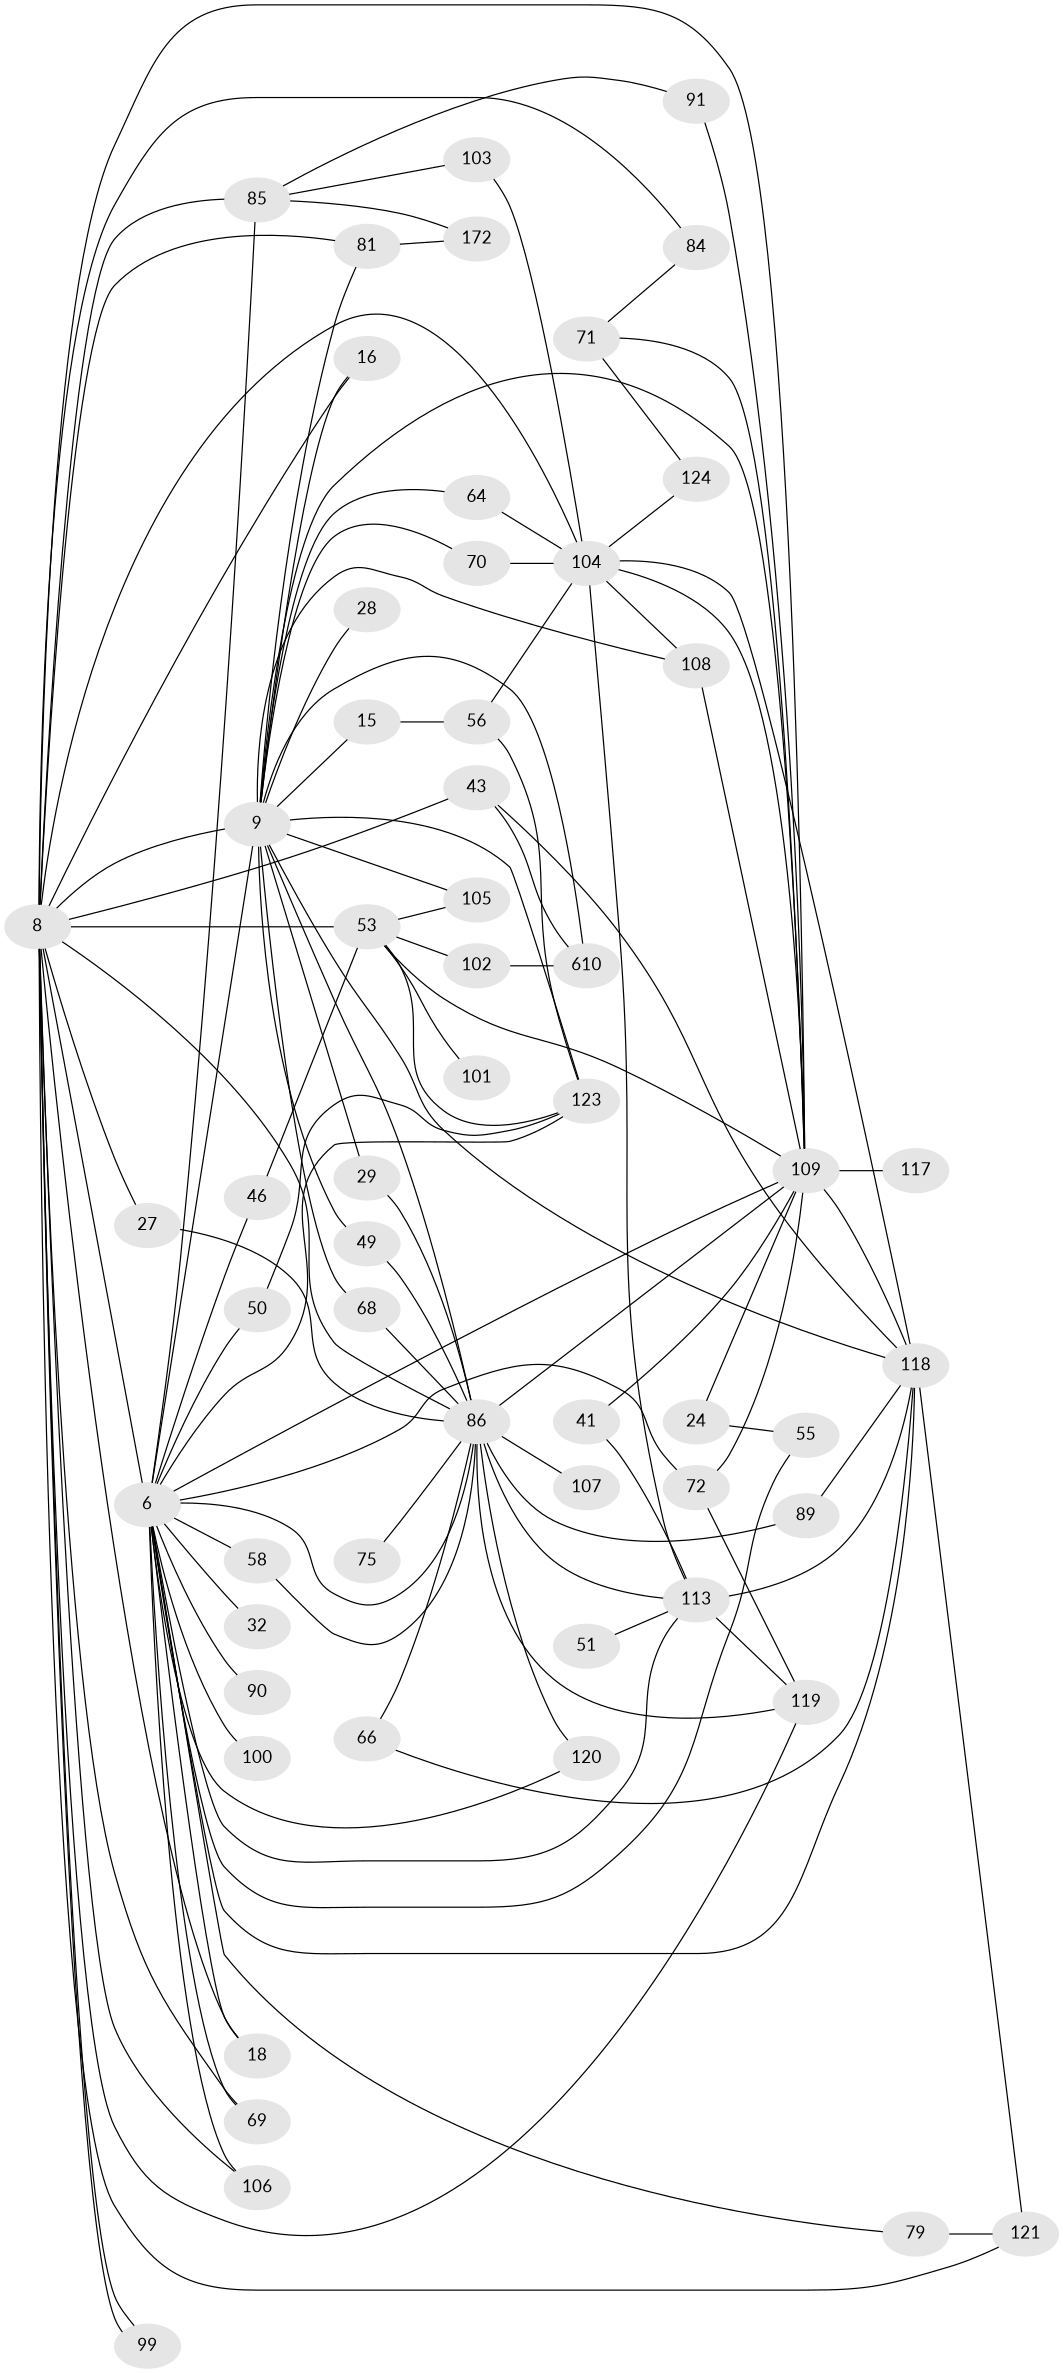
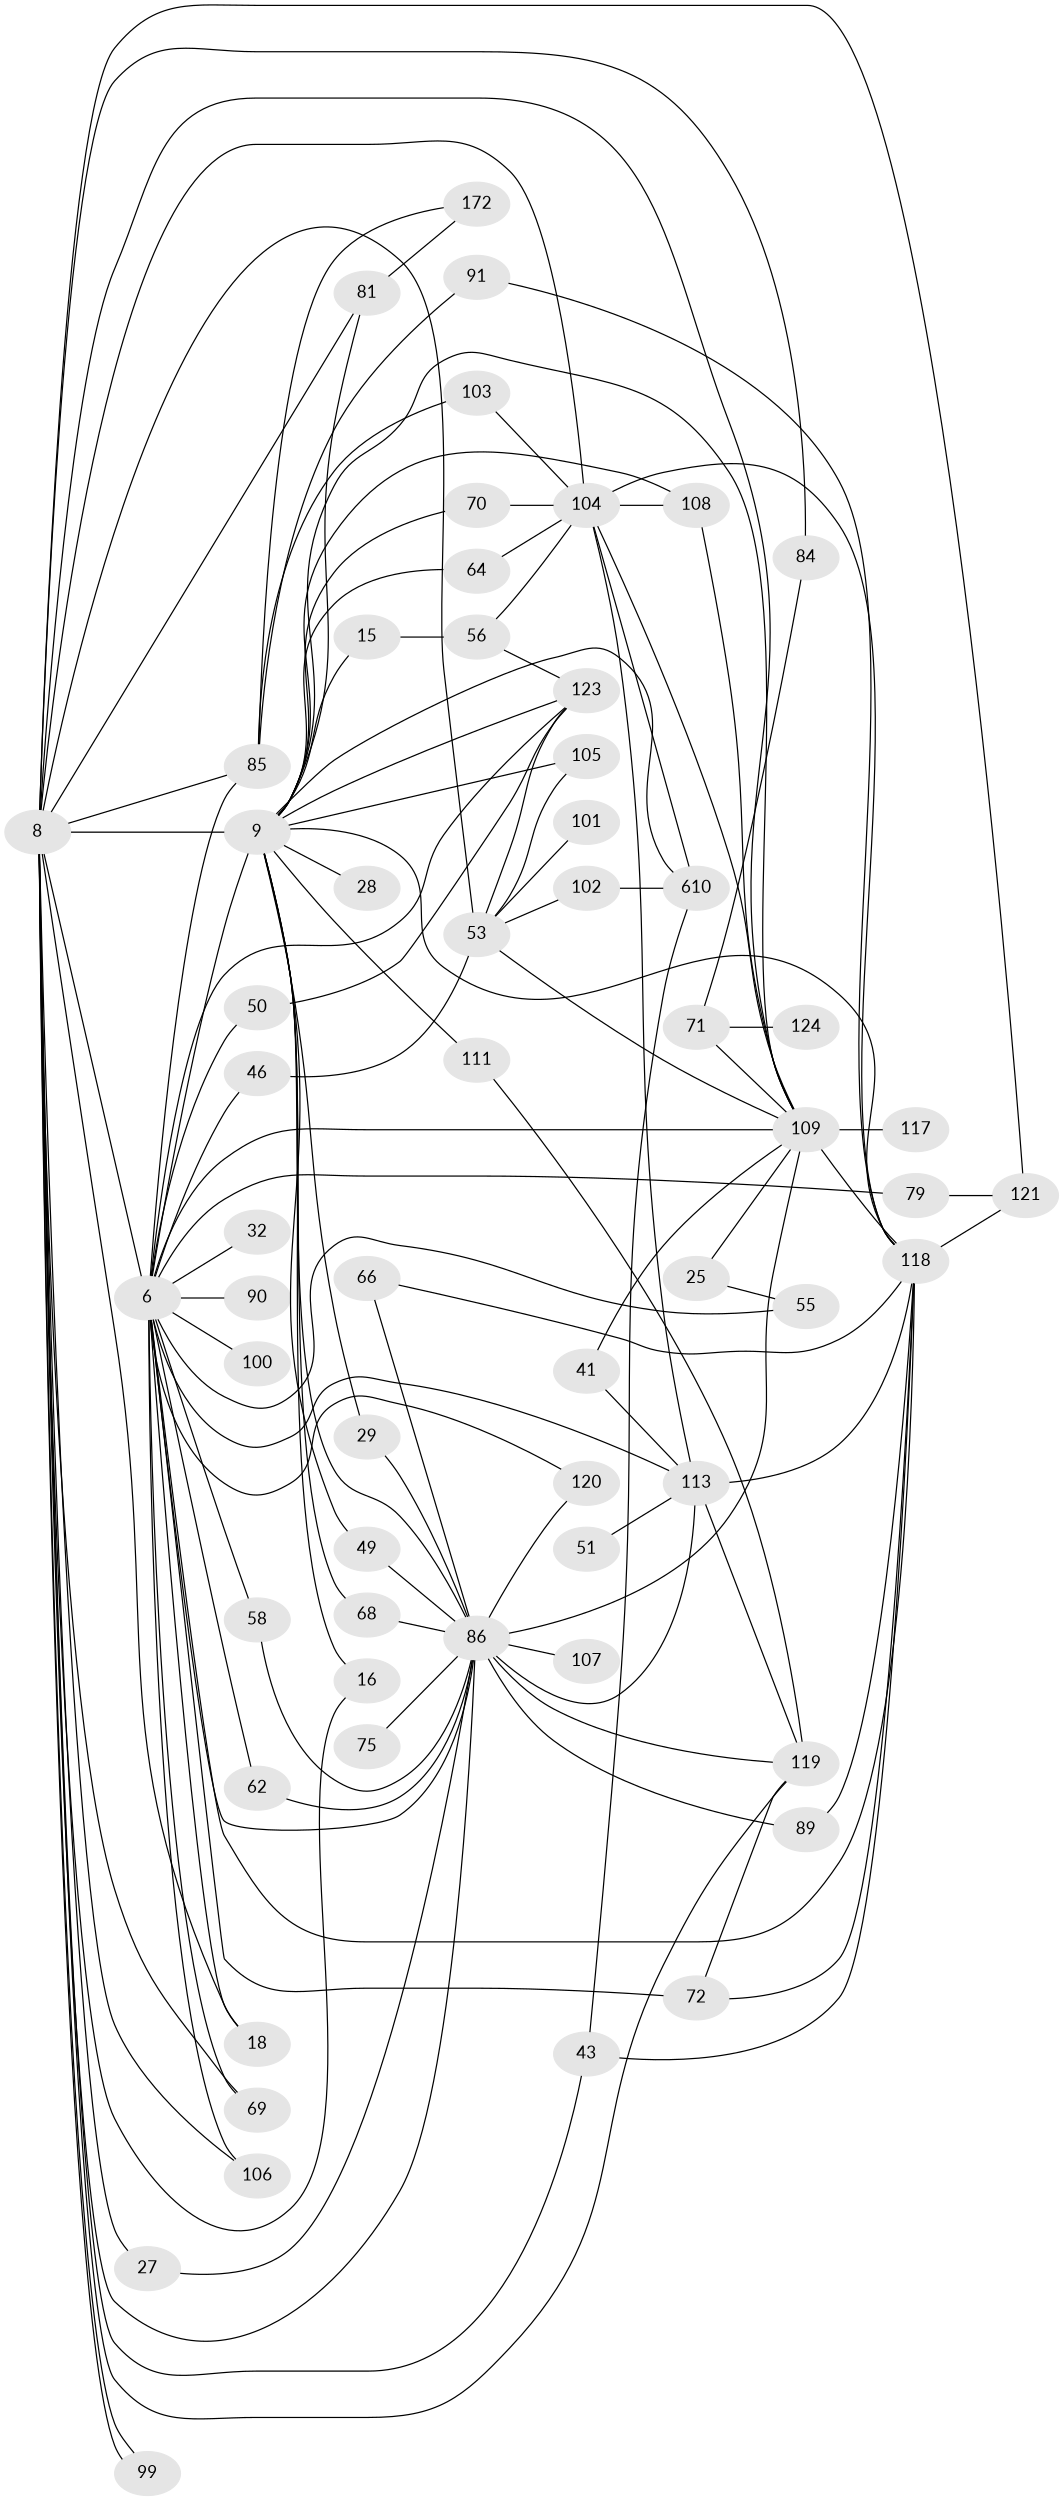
edge "91" -- "109": now "91" -- "118"
edge "124" -- "104": now "610" -- "104"
node "111": added
edge "109" -- "72": now "118" -- "72"
node "24": label "24" -> "25"
node "62": added
